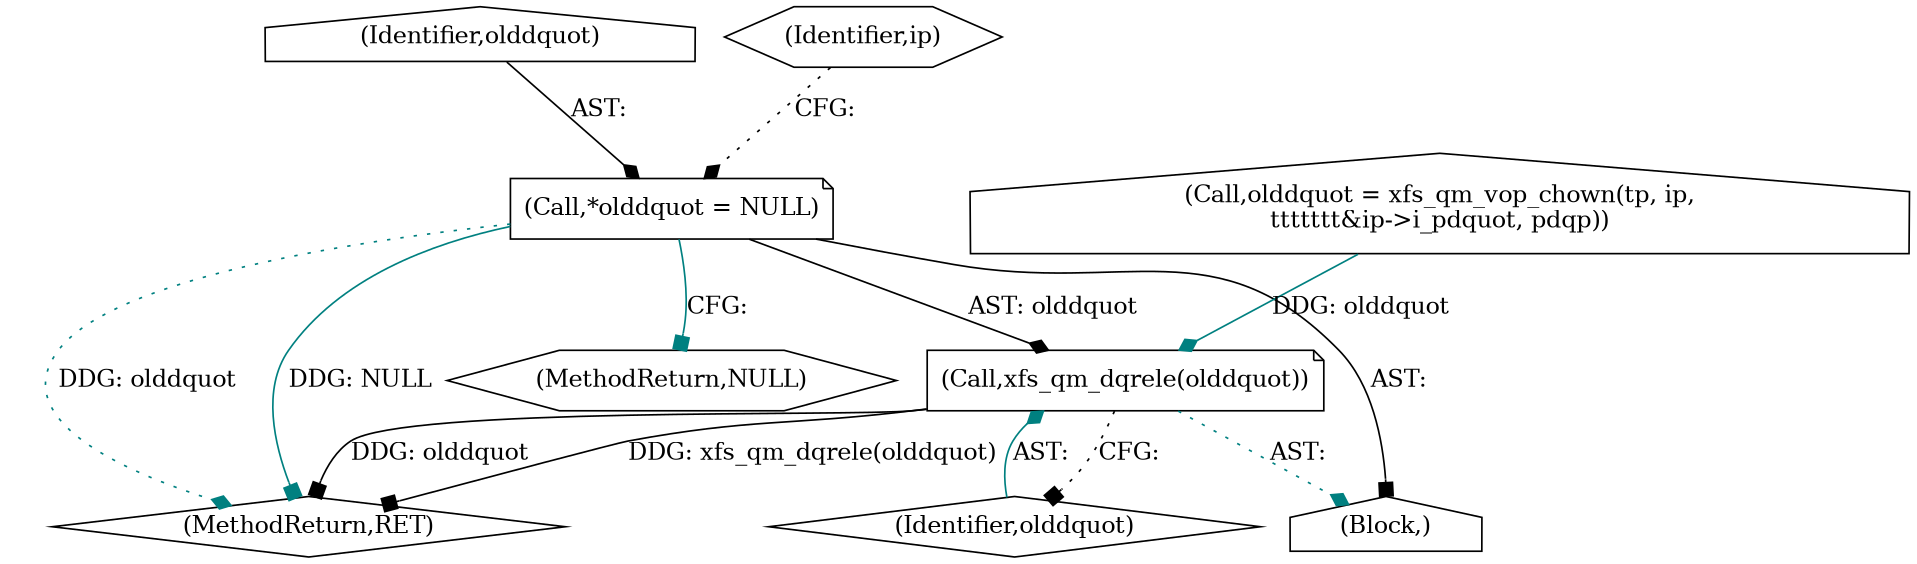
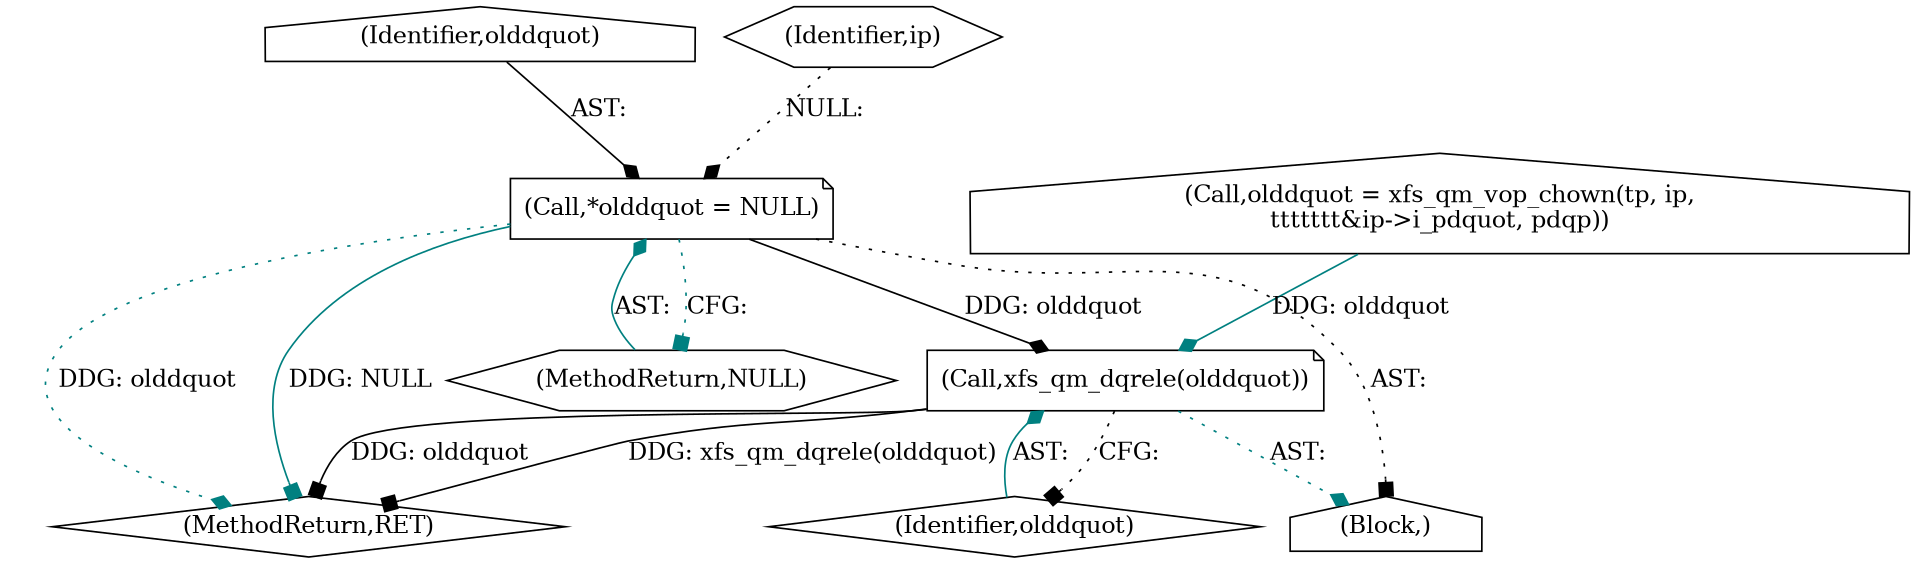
edge "(Identifier,ip)" -> "(Call,*olddquot = NULL)": label "CFG: " -> "NULL: "
edge "(Call,*olddquot = NULL)" -> "(Block,)": style solid -> dotted
edge "(Call,*olddquot = NULL)" -> "(MethodReturn,NULL)": style solid -> dotted
edge "(MethodReturn,NULL)" -> "(Call,*olddquot = NULL)": added, label "AST:"
edge "(Call,*olddquot = NULL)" -> "(Call,xfs_qm_dqrele(olddquot))": label "AST: olddquot" -> "DDG: olddquot"
